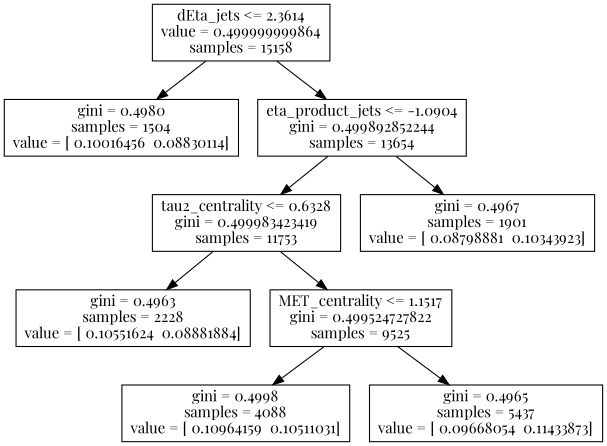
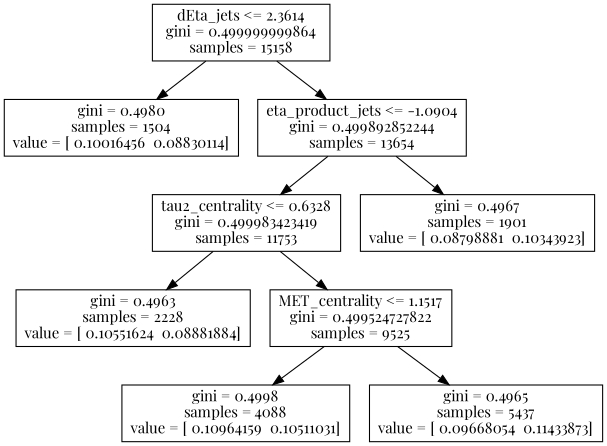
node "dEta_jets <= 2.3614 value = 0.499999999864 samples = 15158": label "dEta_jets <= 2.3614 value = 0.499999999864 samples = 15158" -> "dEta_jets <= 2.3614 gini = 0.499999999864 samples = 15158"
